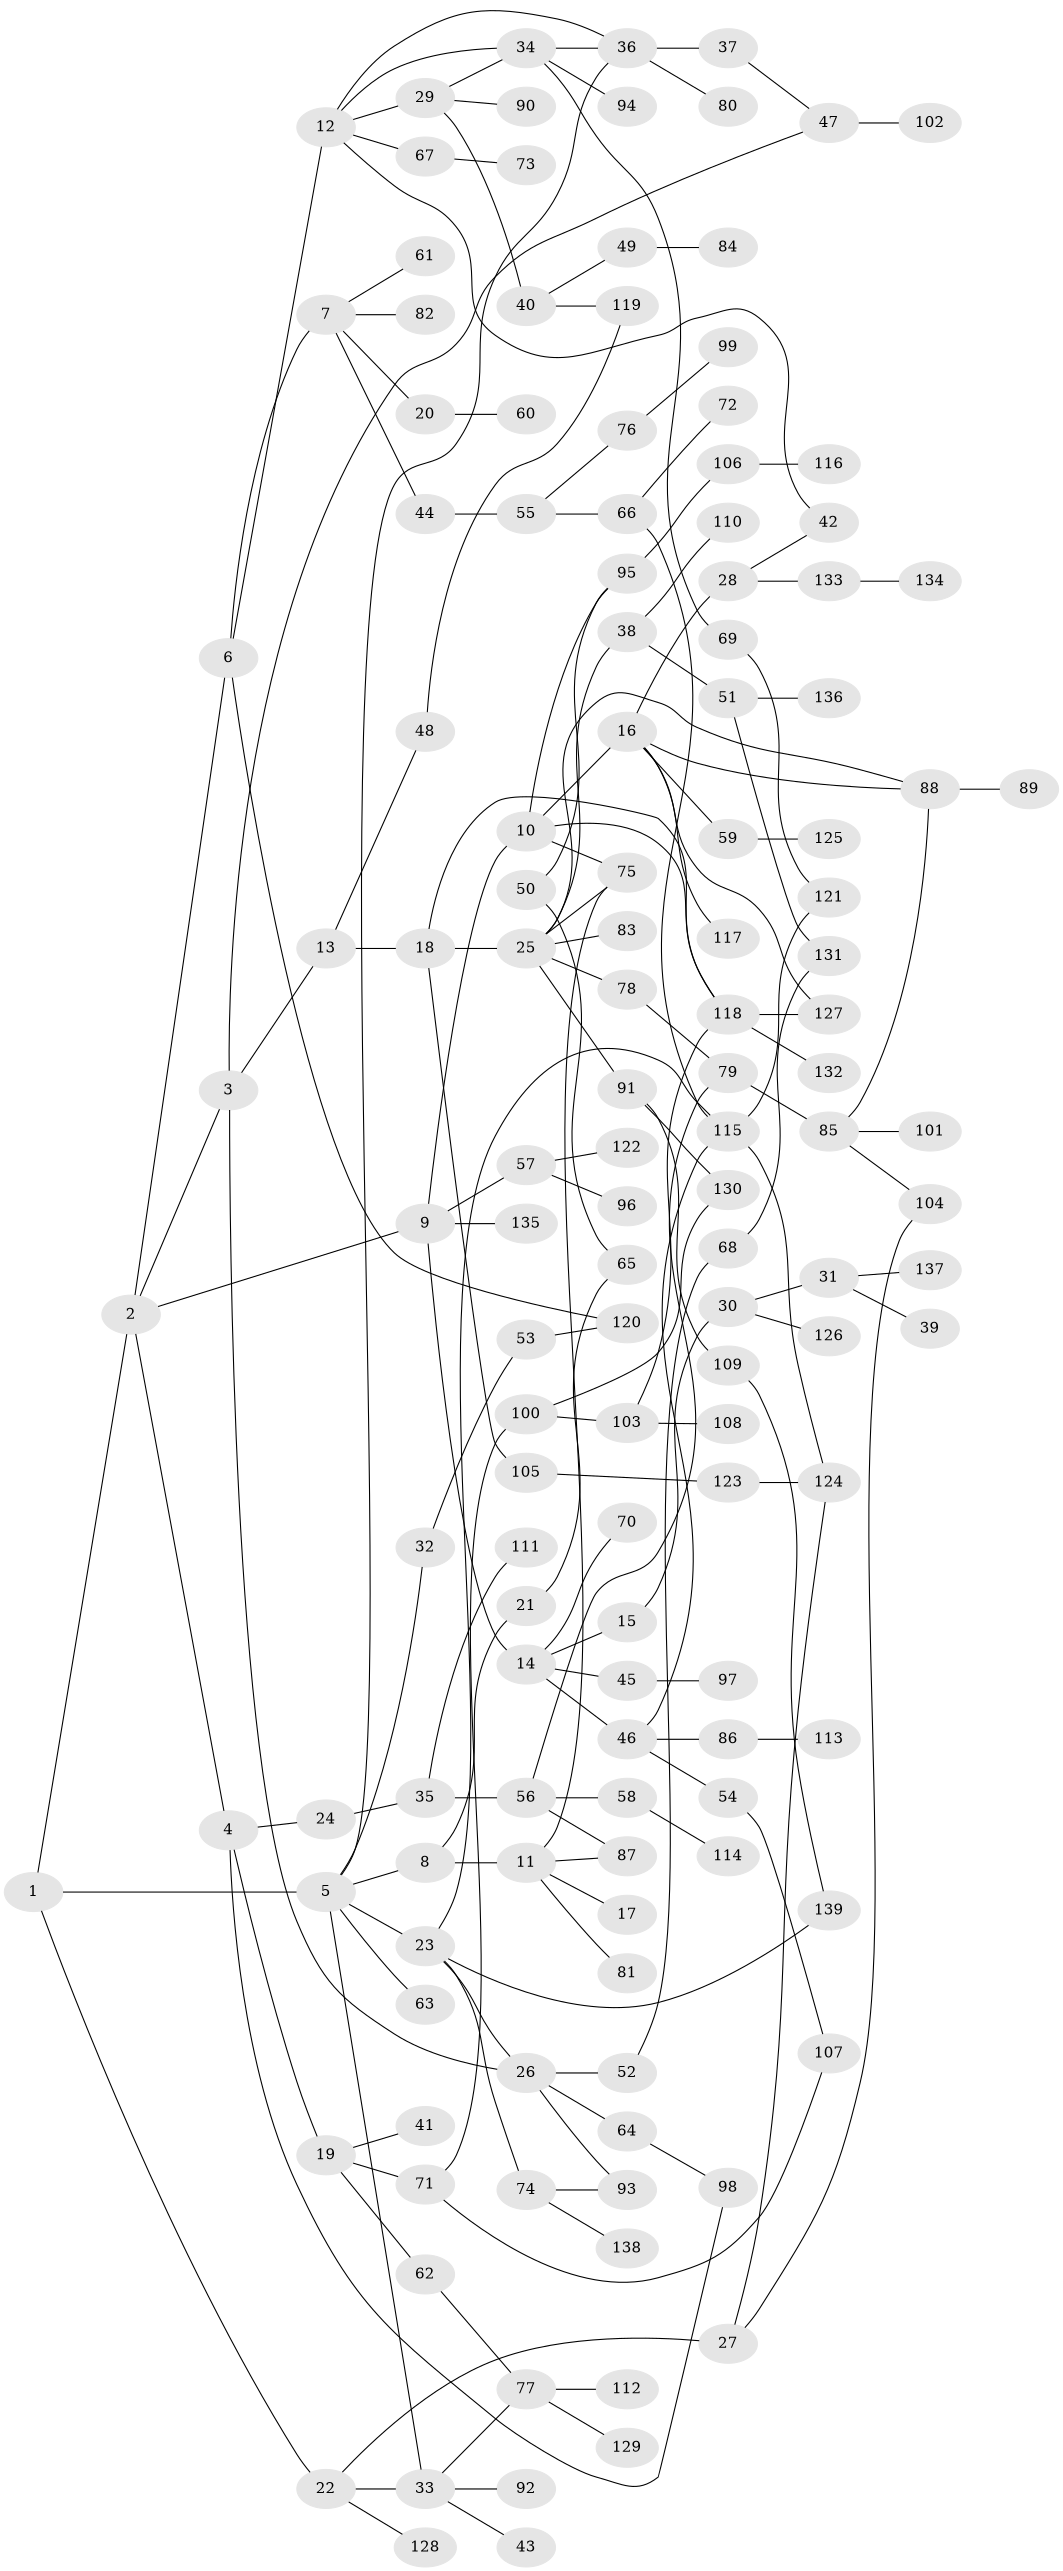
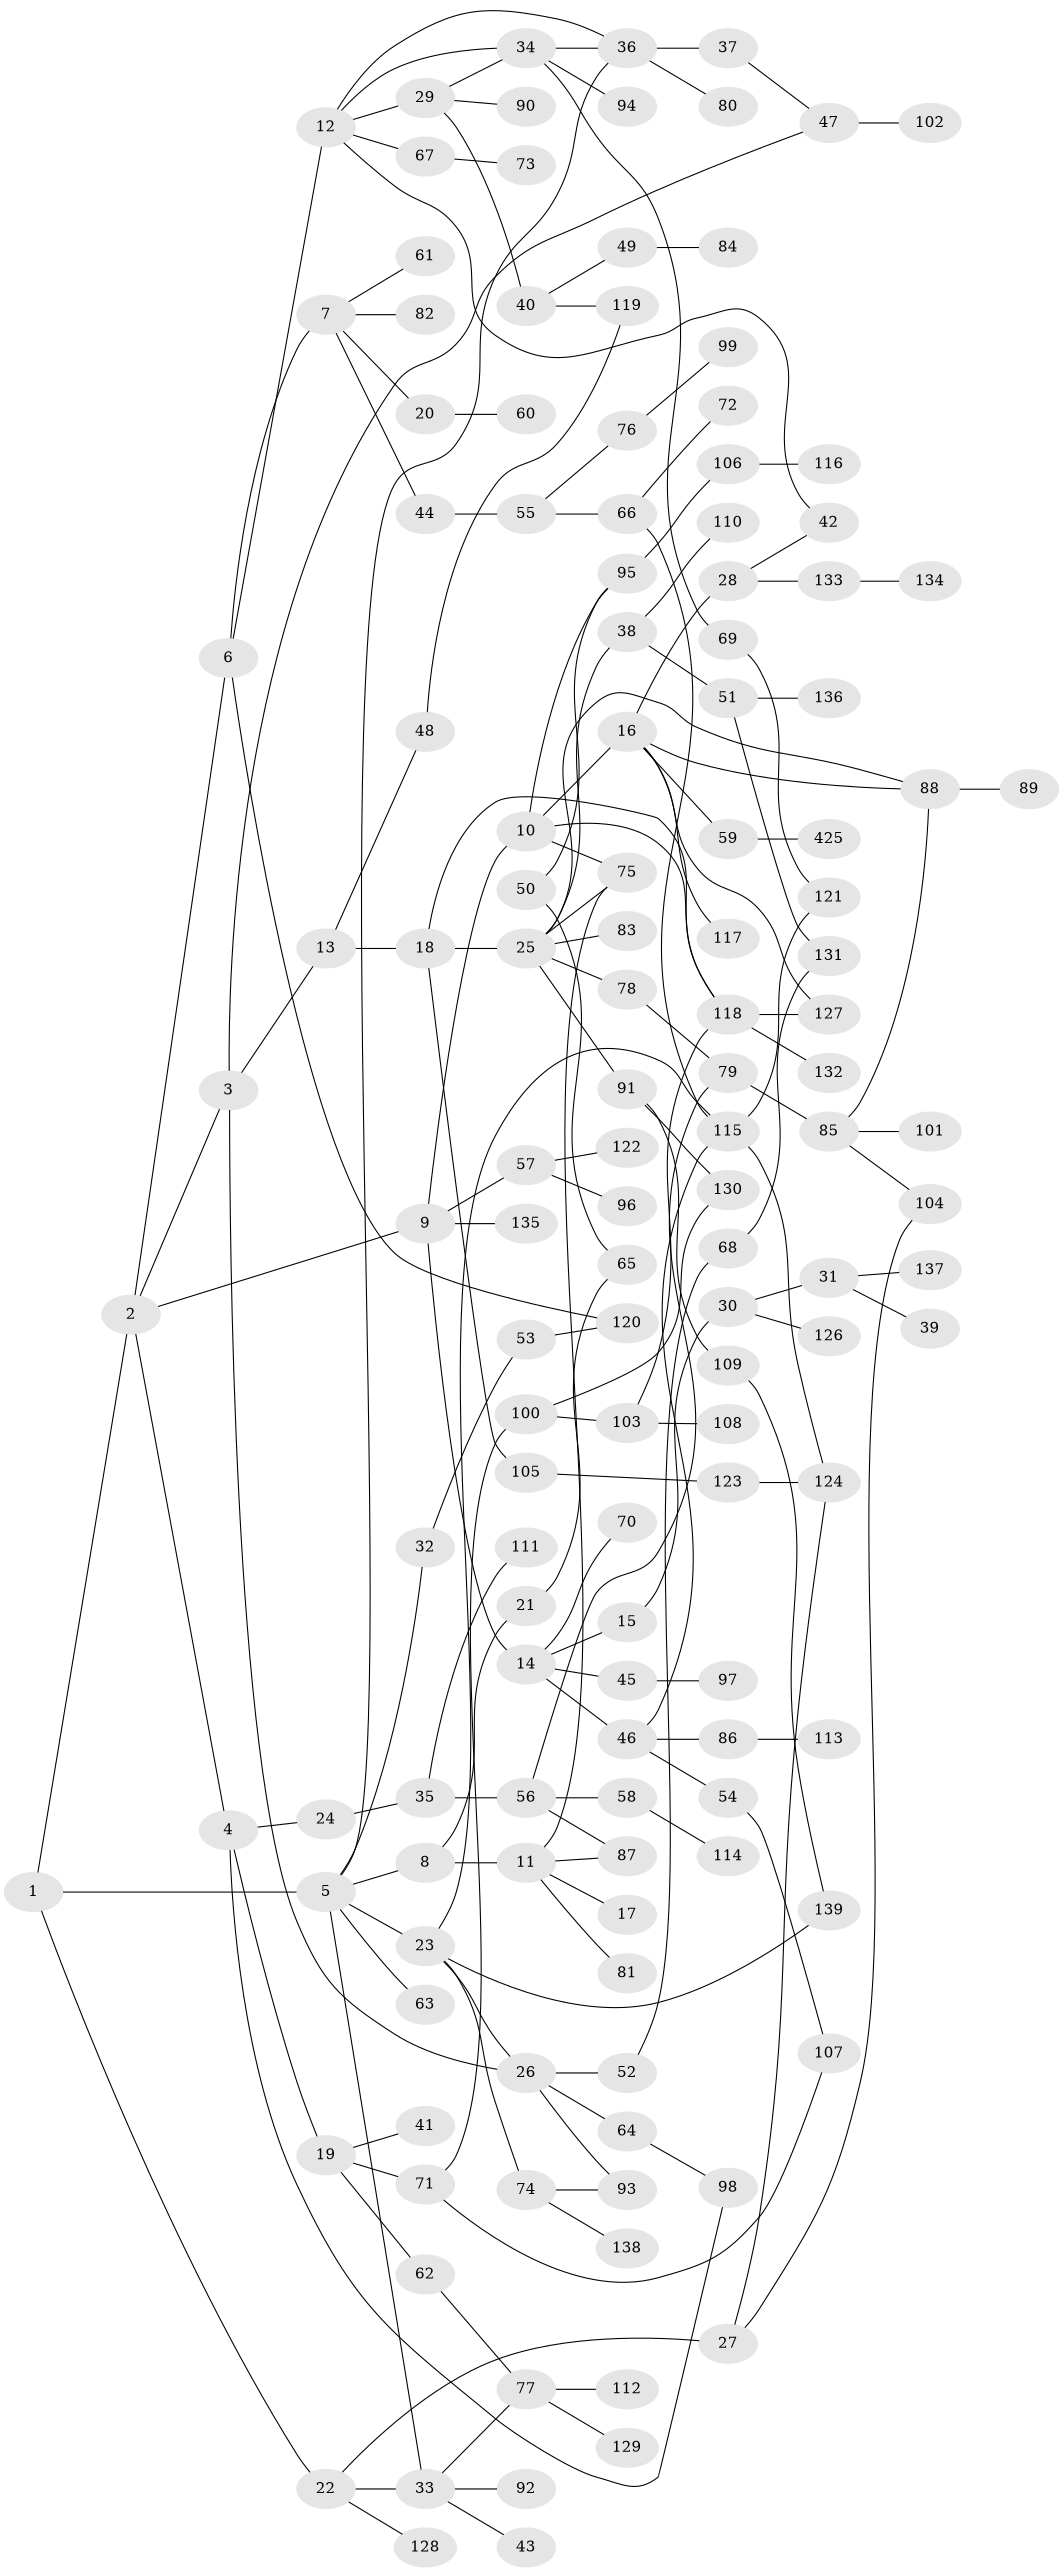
node "125": label "125" -> "425"
